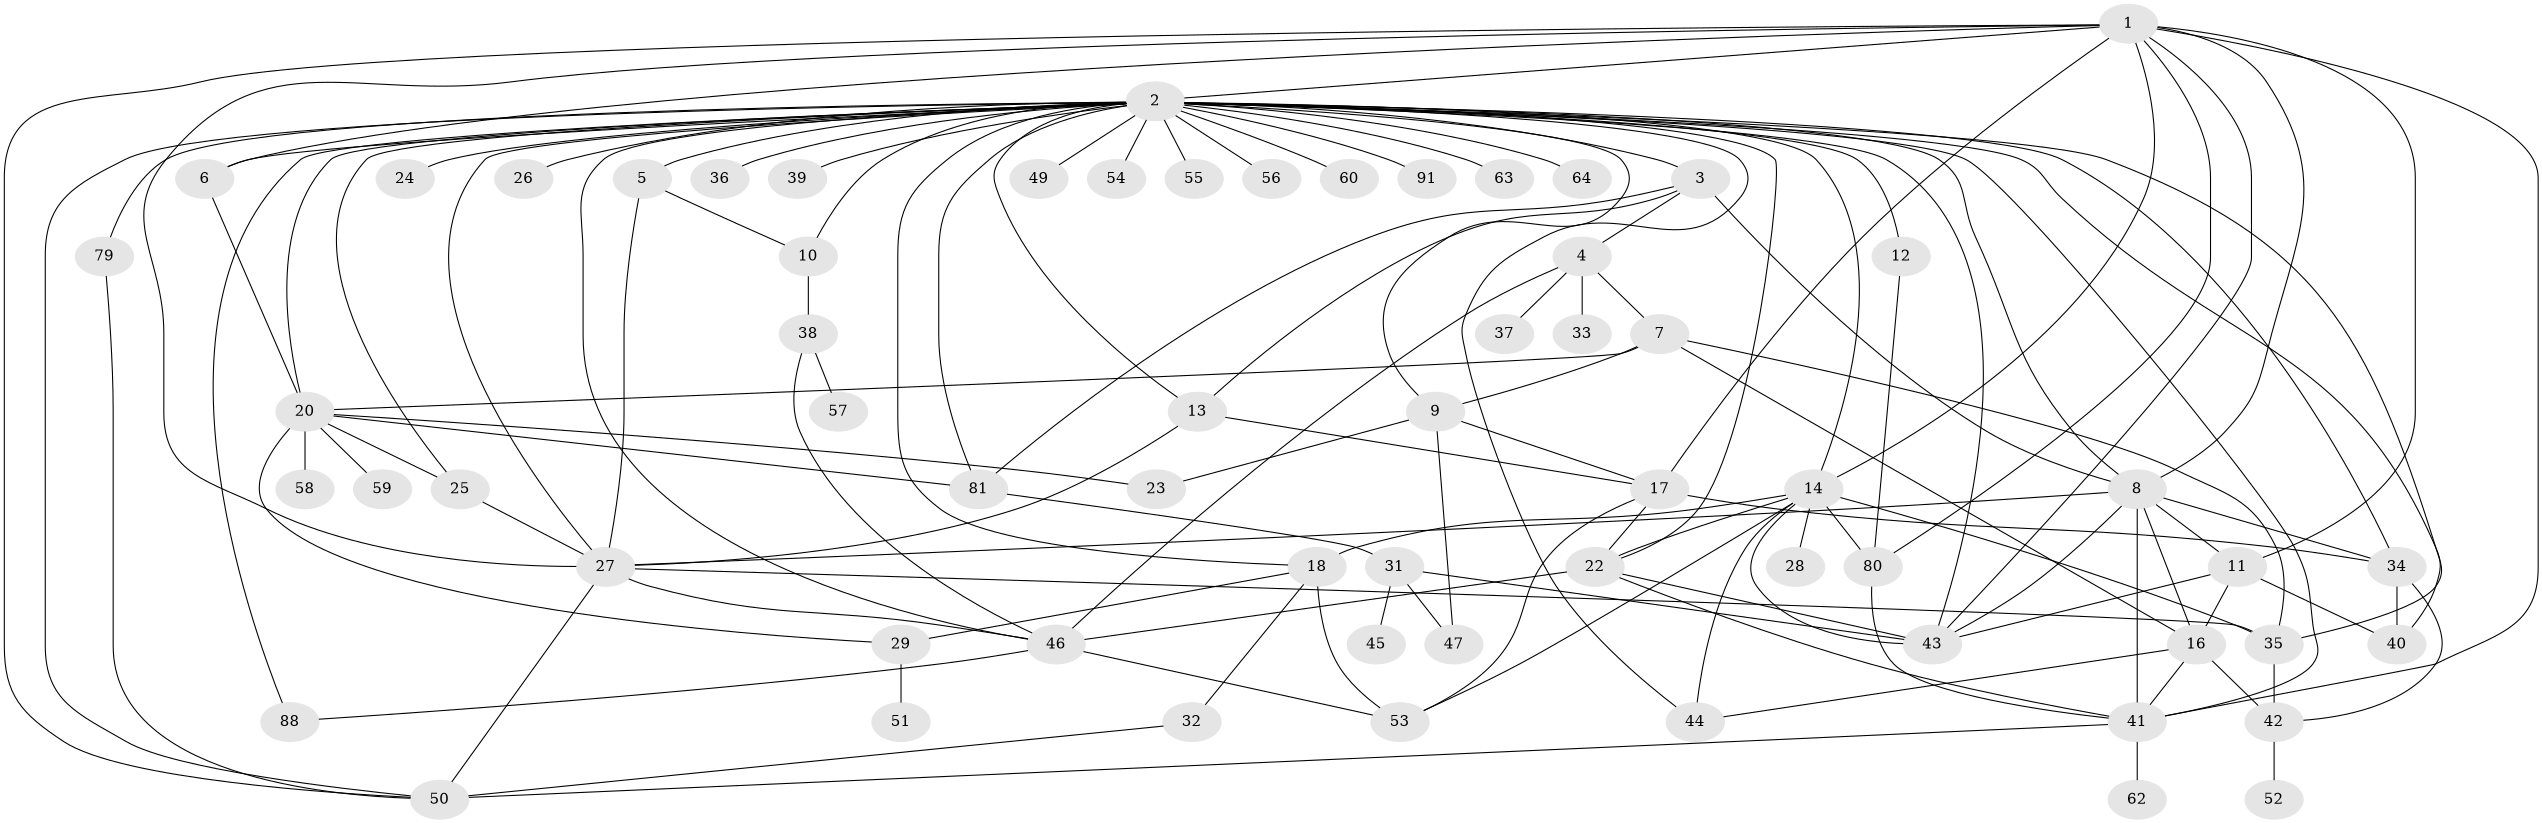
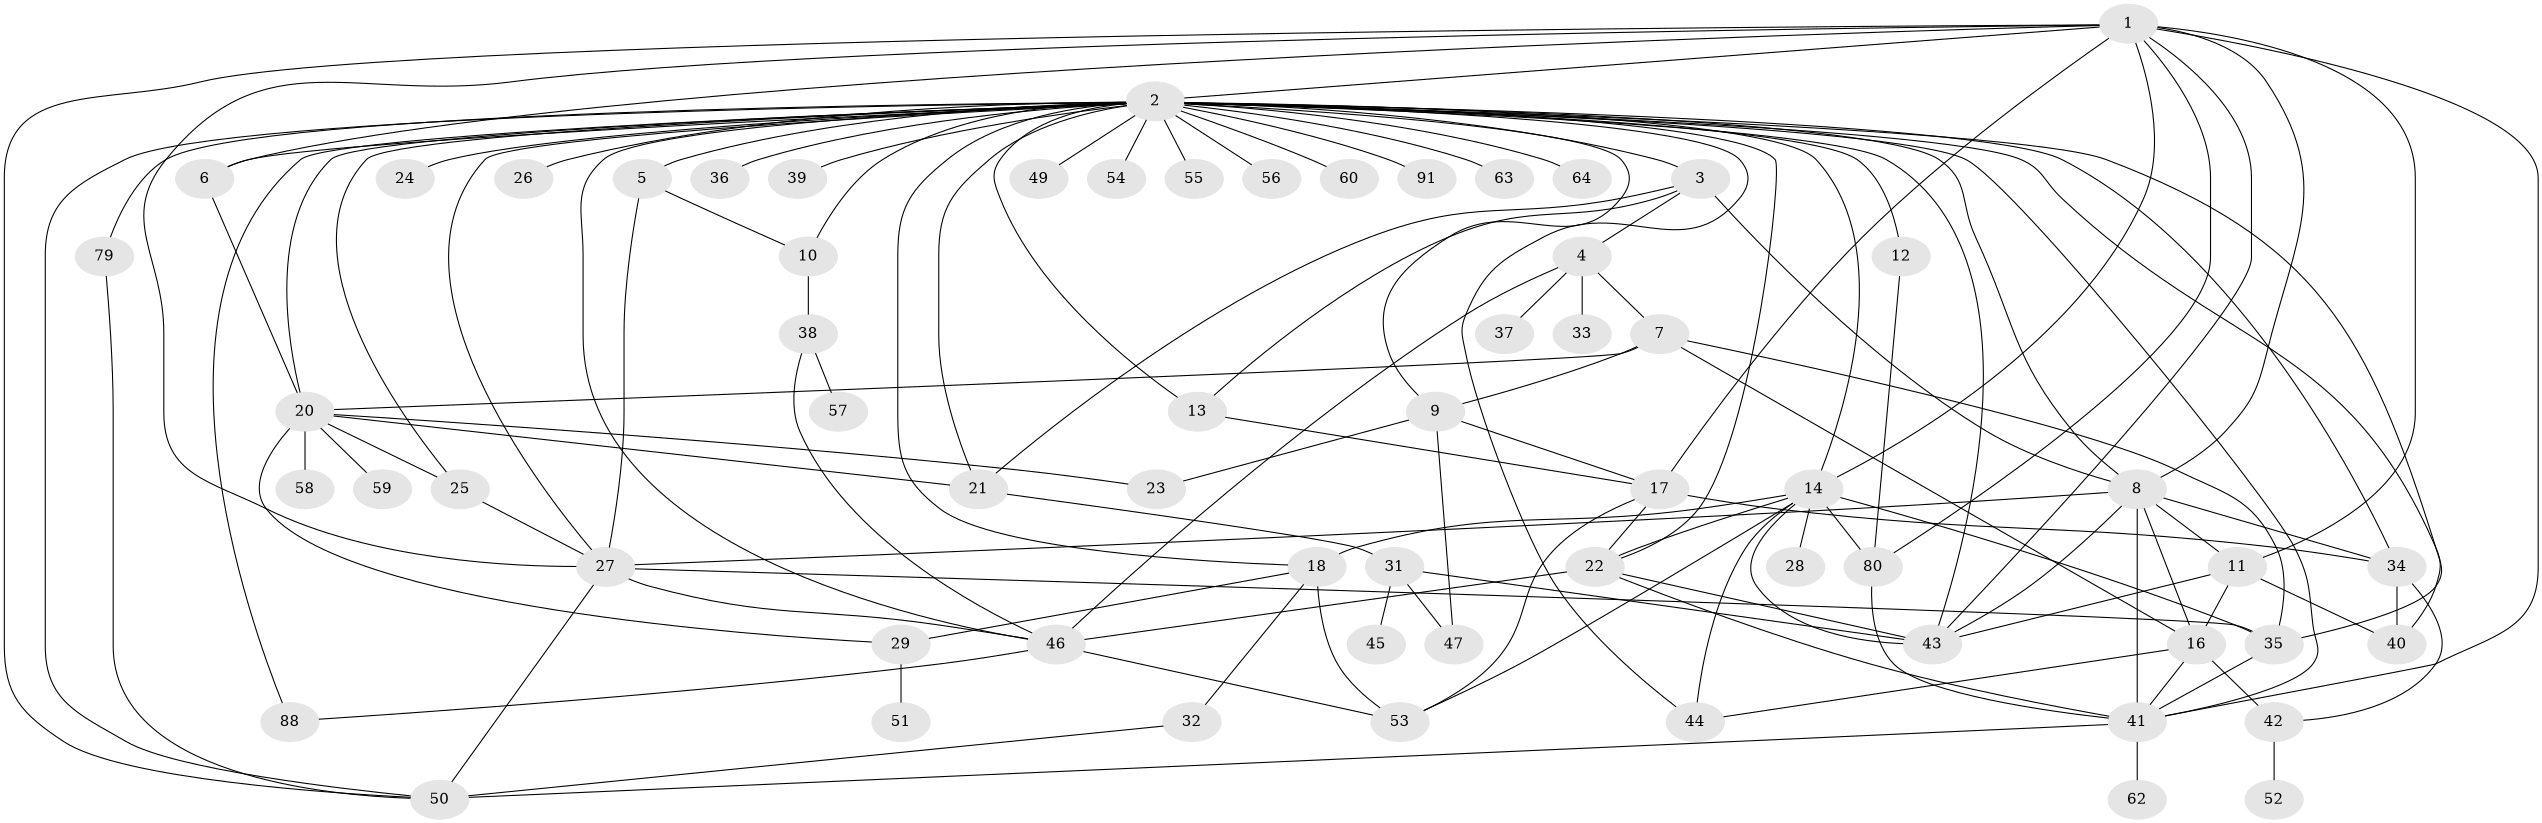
node "81": label "81" -> "21"
edge "13" -- "27": removed
edge "35" -- "42": now "35" -- "41"
